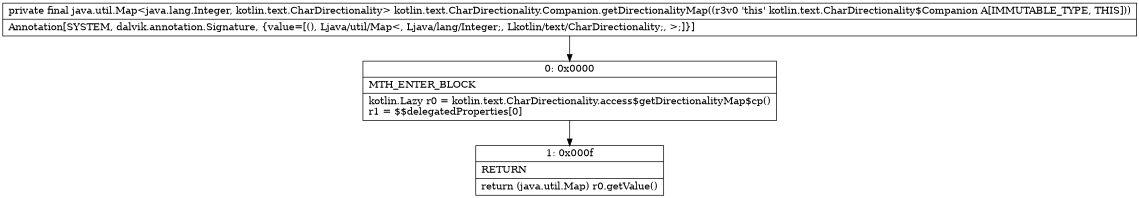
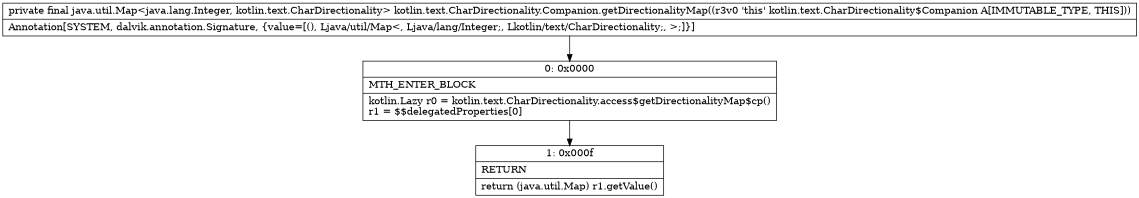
node "1: 0x000f": text "return (java.util.Map) r0.getValue()" -> "return (java.util.Map) r1.getValue()"
